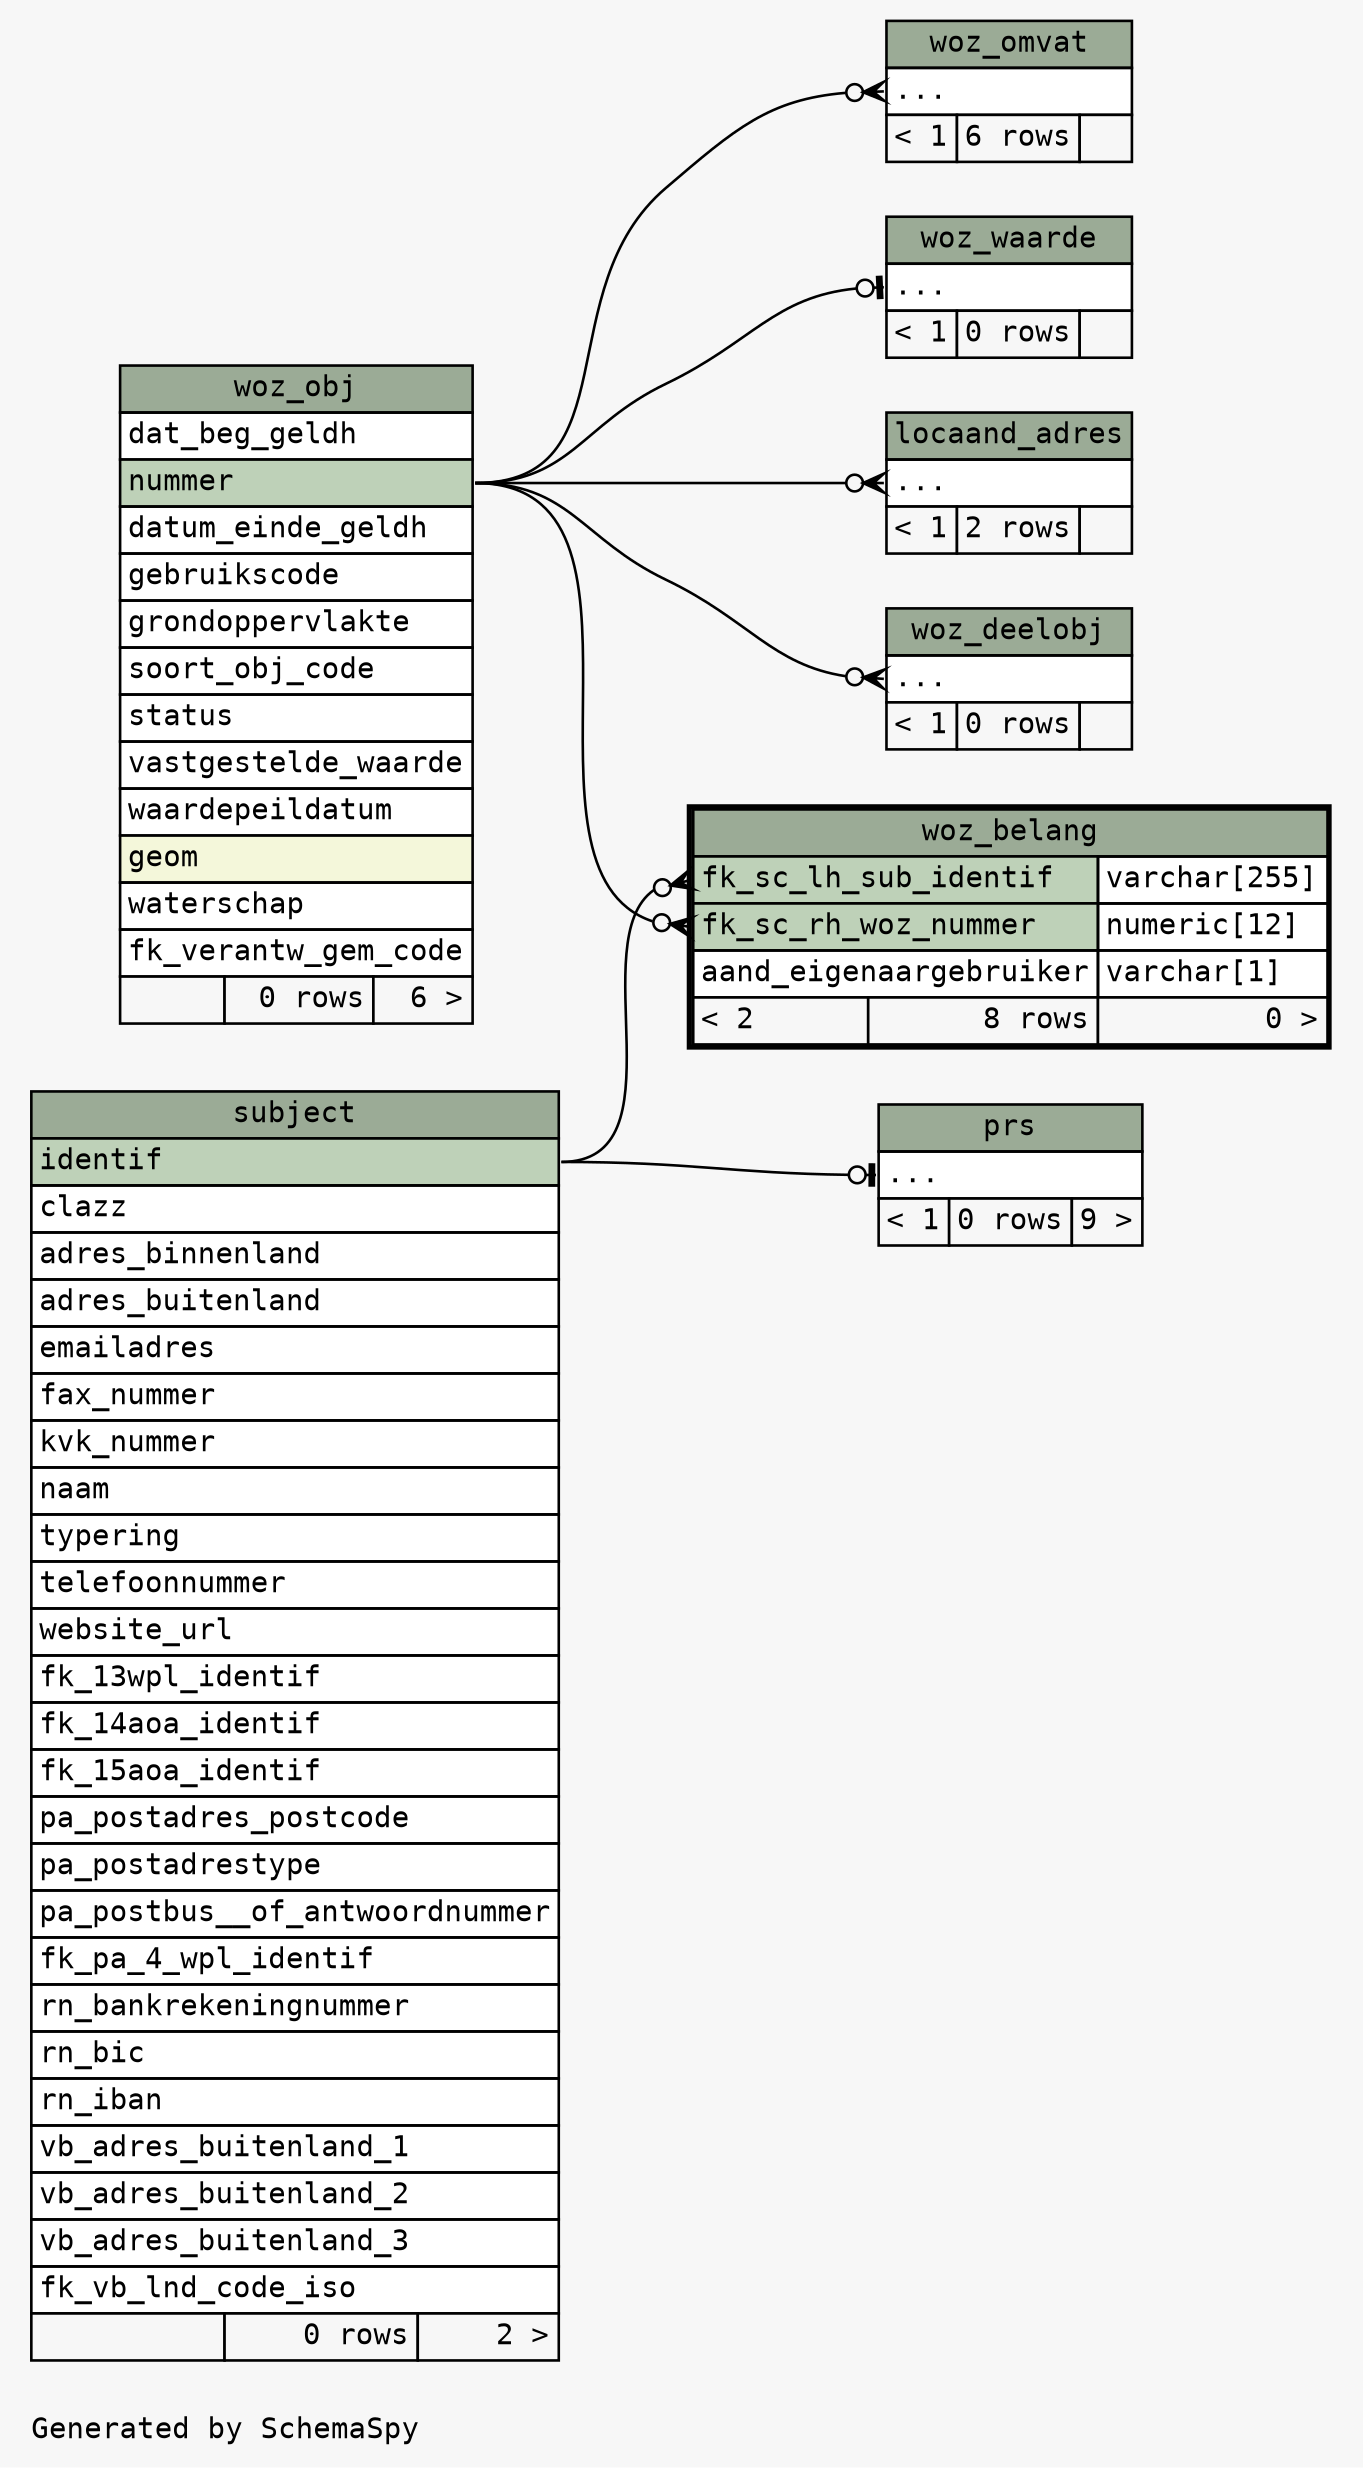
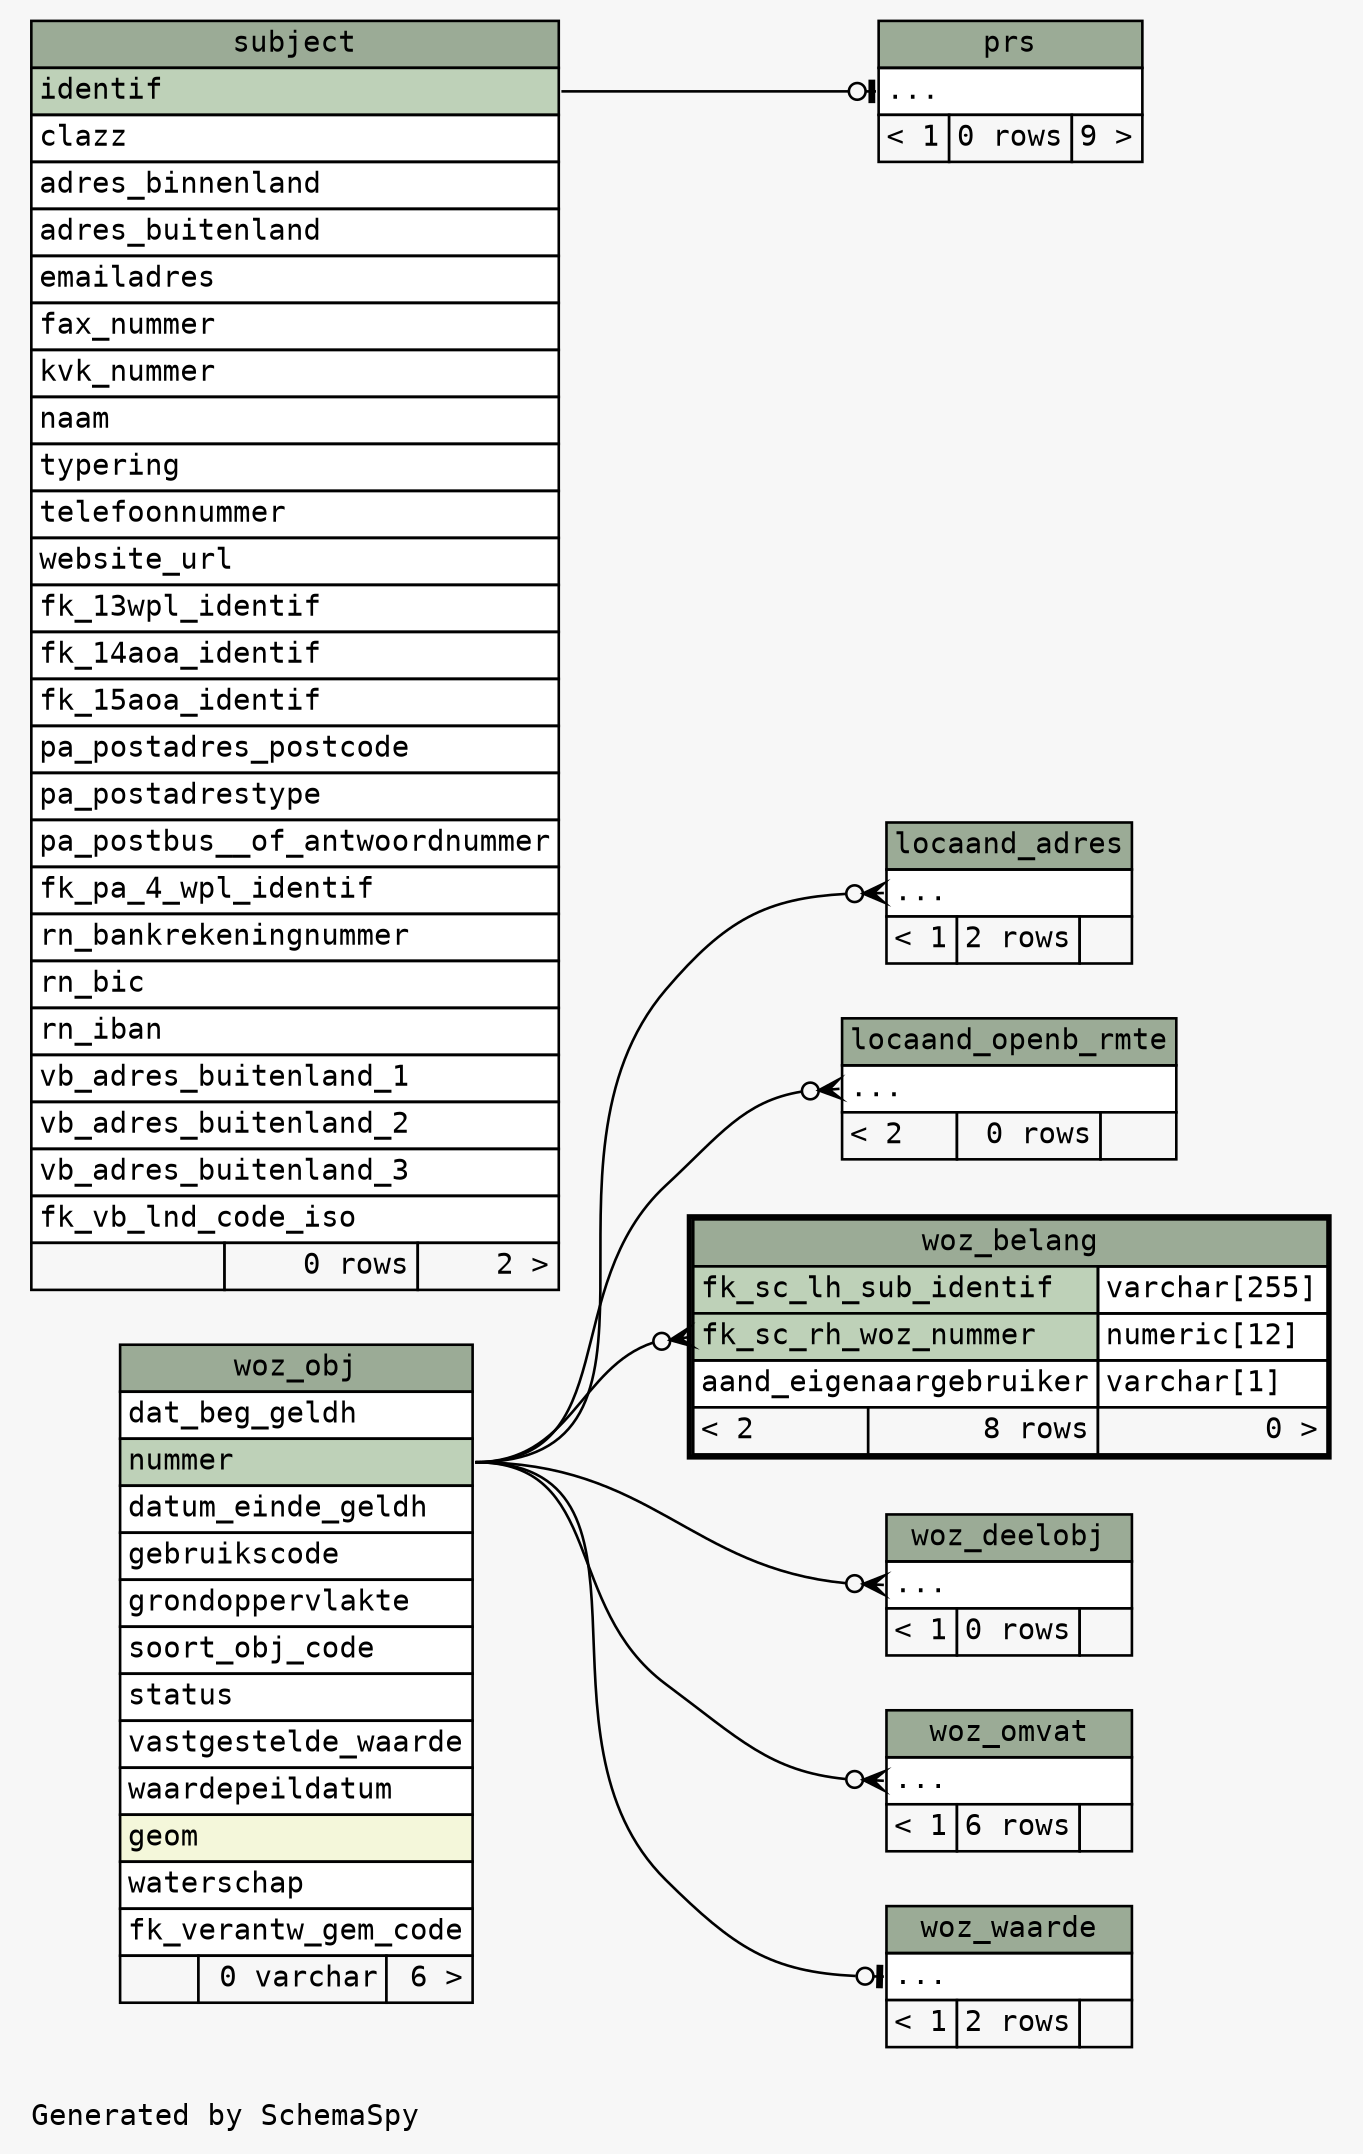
node "woz_waarde": text "0 rows" -> "2 rows"
node "woz_obj": text "0 rows" -> "0 varchar"
edge "subject" -> "woz_belang": removed
node "locaand_openb_rmte": added
